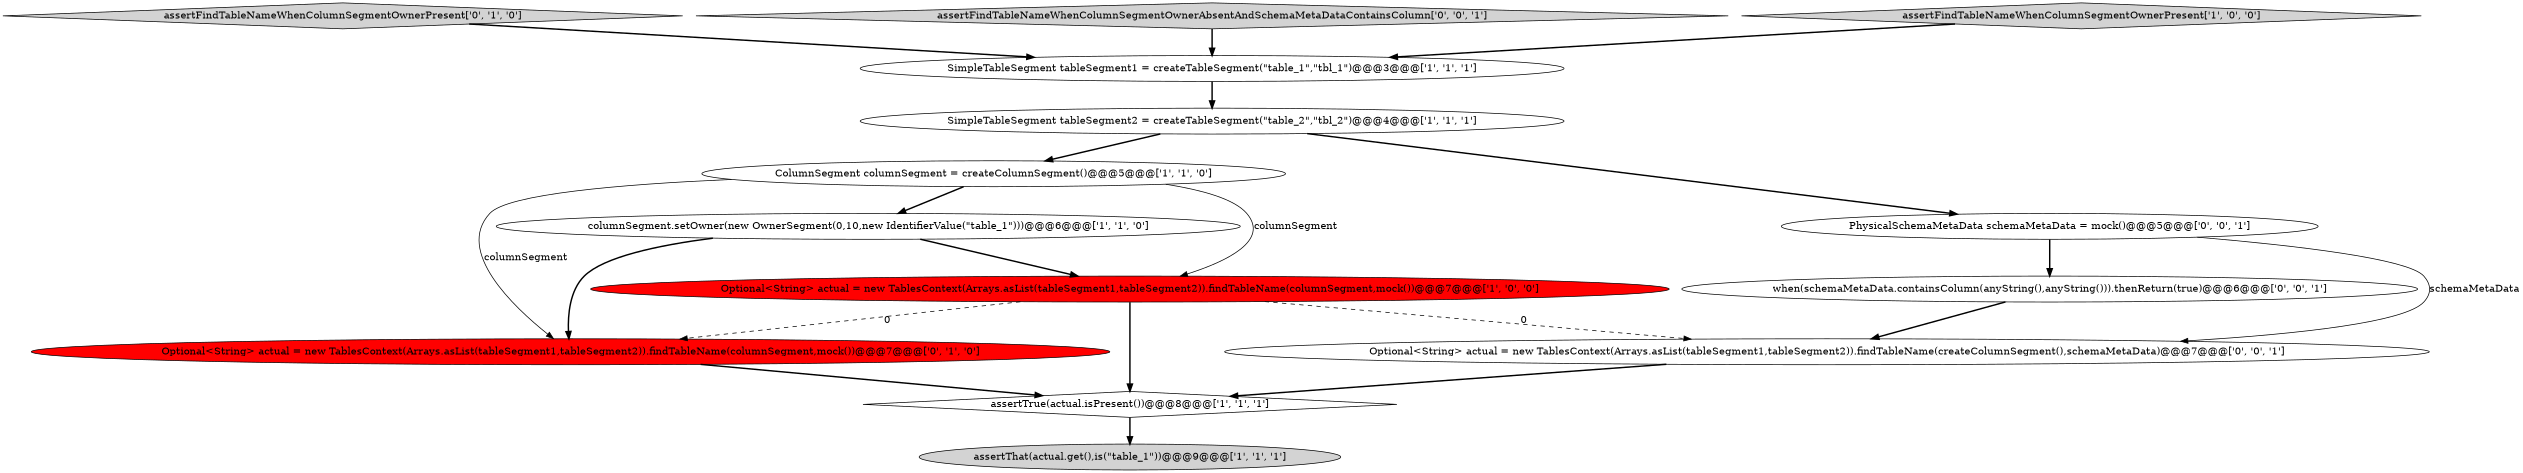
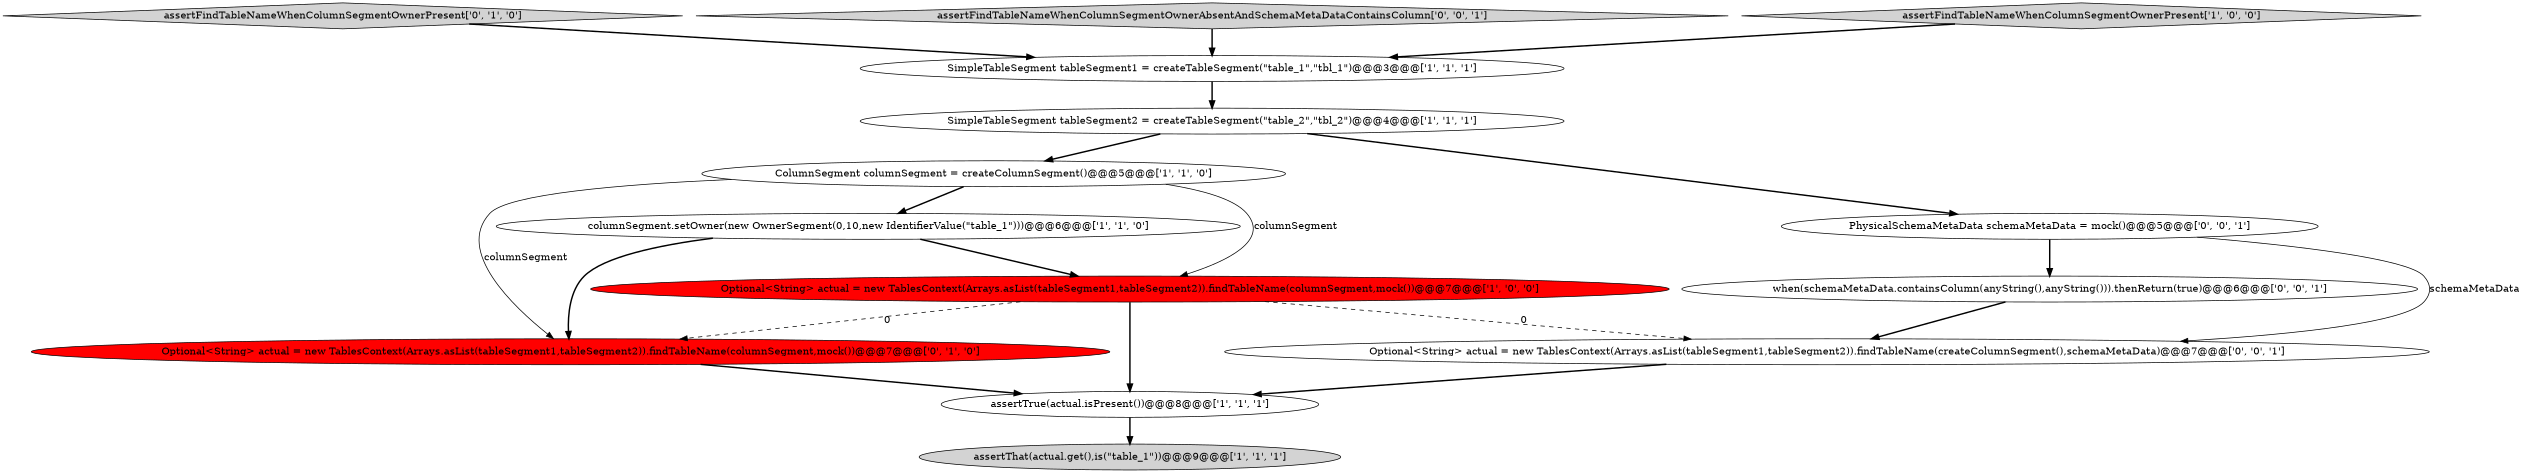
node "assertTrue(actual.isPresent())@@@8@@@['1', '1', '1']": shape diamond -> ellipse
